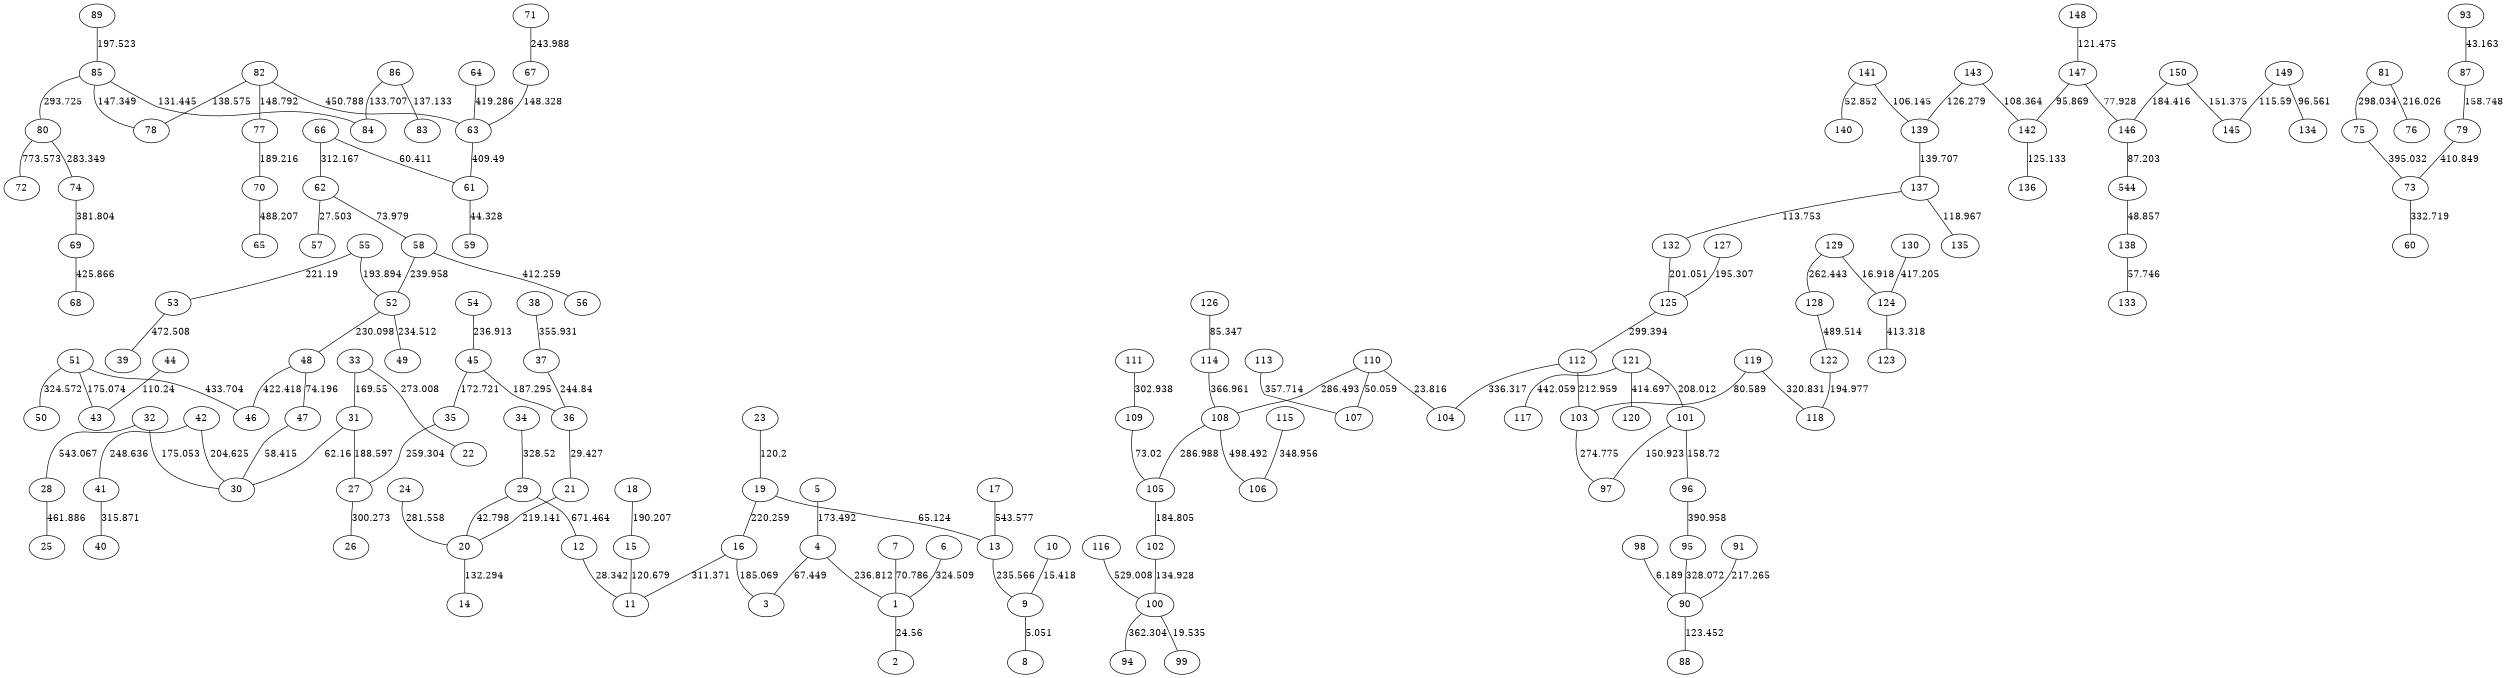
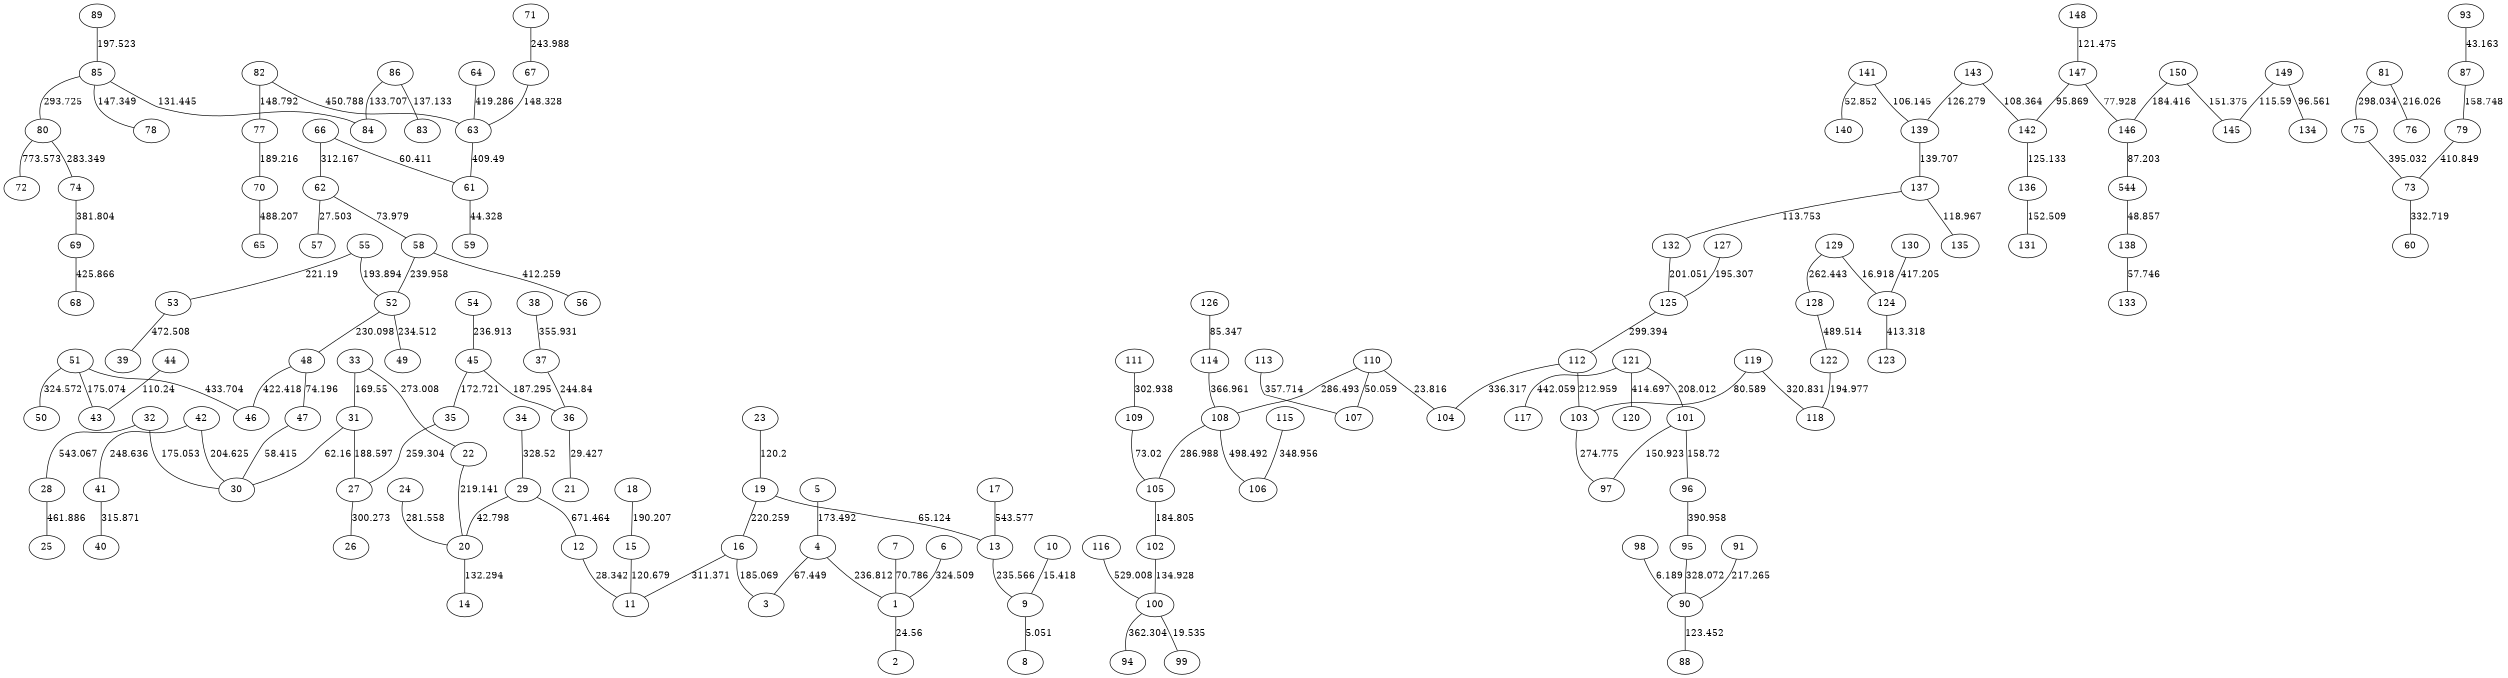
edge "82" -- "78": removed, label "138.575"
node "131": added
edge "21" -- "20": now "22" -- "20"
